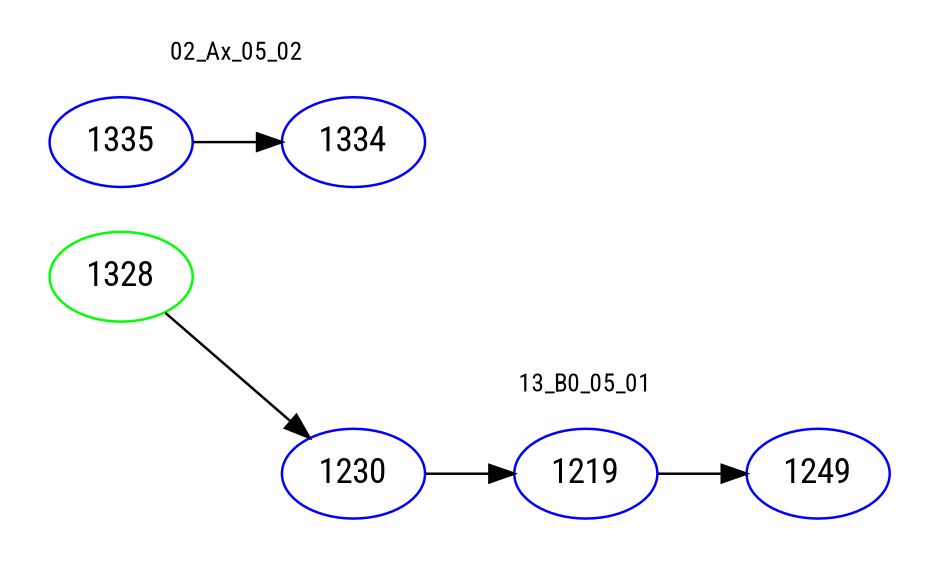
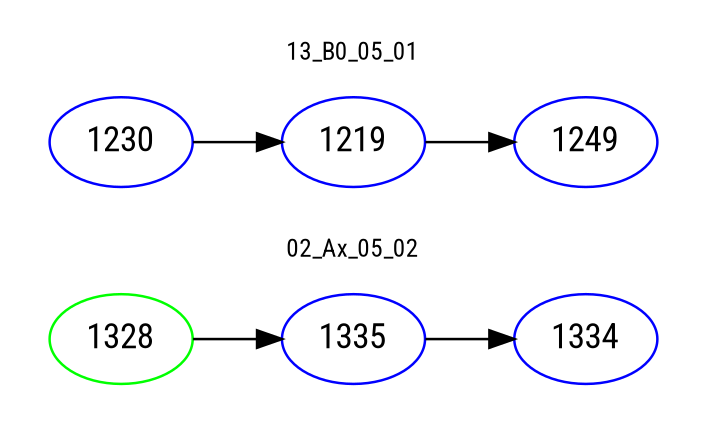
edge "1328" -> "1230": now "1328" -> "1335"
